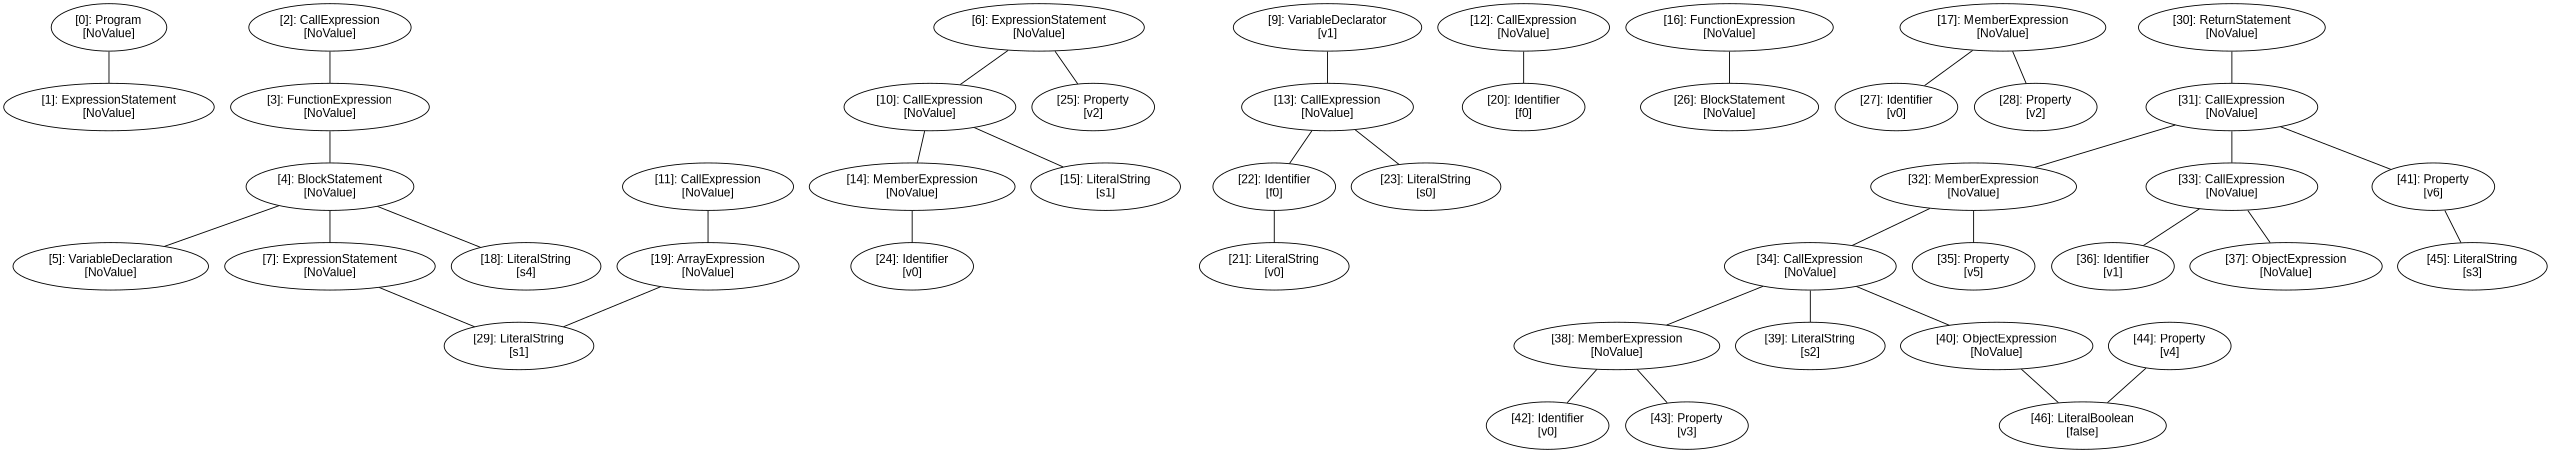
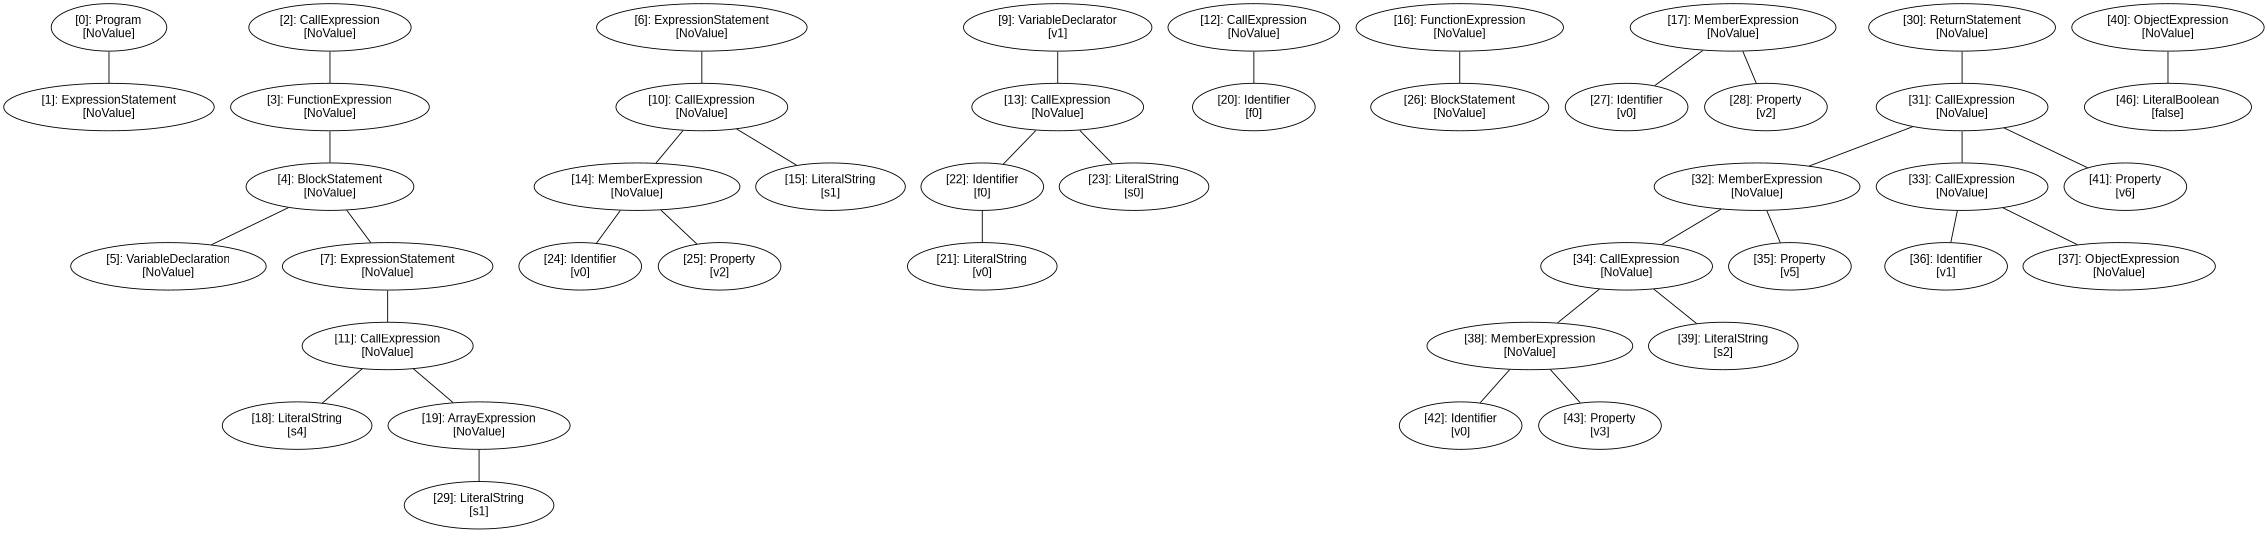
edge "[6]: ExpressionStatement [NoValue]" -- "[25]: Property [v2]": now "[14]: MemberExpression [NoValue]" -- "[25]: Property [v2]"
edge "[4]: BlockStatement [NoValue]" -- "[18]: LiteralString [s4]": now "[11]: CallExpression [NoValue]" -- "[18]: LiteralString [s4]"
node "[45]: LiteralString [s3]": removed
edge "[34]: CallExpression [NoValue]" -- "[40]: ObjectExpression [NoValue]": removed
edge "[7]: ExpressionStatement [NoValue]" -- "[29]: LiteralString [s1]": now "[7]: ExpressionStatement [NoValue]" -- "[11]: CallExpression [NoValue]"
node "[44]: Property [v4]": removed
